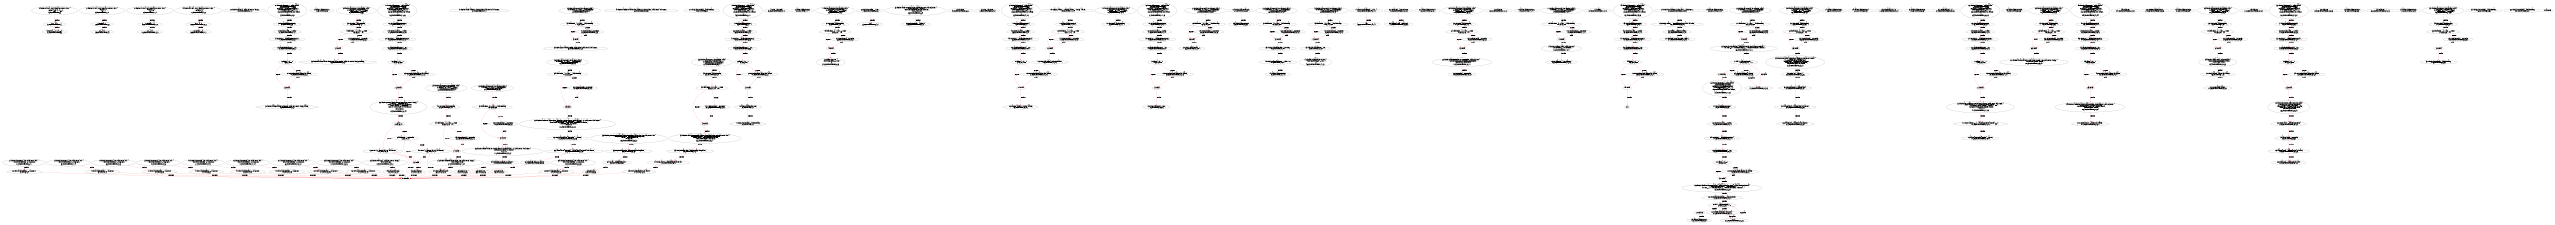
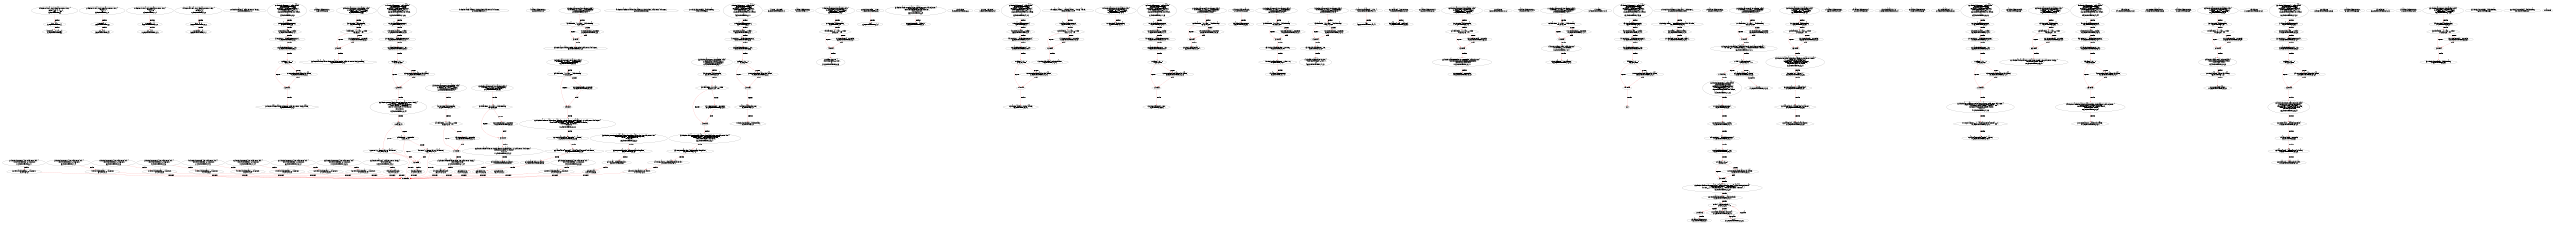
node "41_ address winner_tmstmp2; 303-new_variable-42-42": added
edge "285_ if_startTime + (5 * 1 days) == _vtime 1989-if-286-287" -> "285_ end_if": label "end_if" -> "neg_next"
edge "350_ if_startTime + (5 * 1 days) == _vtime 2448-if-351-352" -> "350_ end_if": added, label "neg_next"
edge "214_ i++ 1412-expression_statement-215-215" -> "214_ for(i < _addresses.length;;i++) 1399-for-215-215": removed, label "loop_update"
edge "67_ end_if" -> "70_ address payable public owner; 504-new_variable-71-71": label "next_line" -> "neg_next"
edge "255_ return true; 1752-return-256-256" -> "0_ exit_node": label "pos_next" -> "return_exit"
